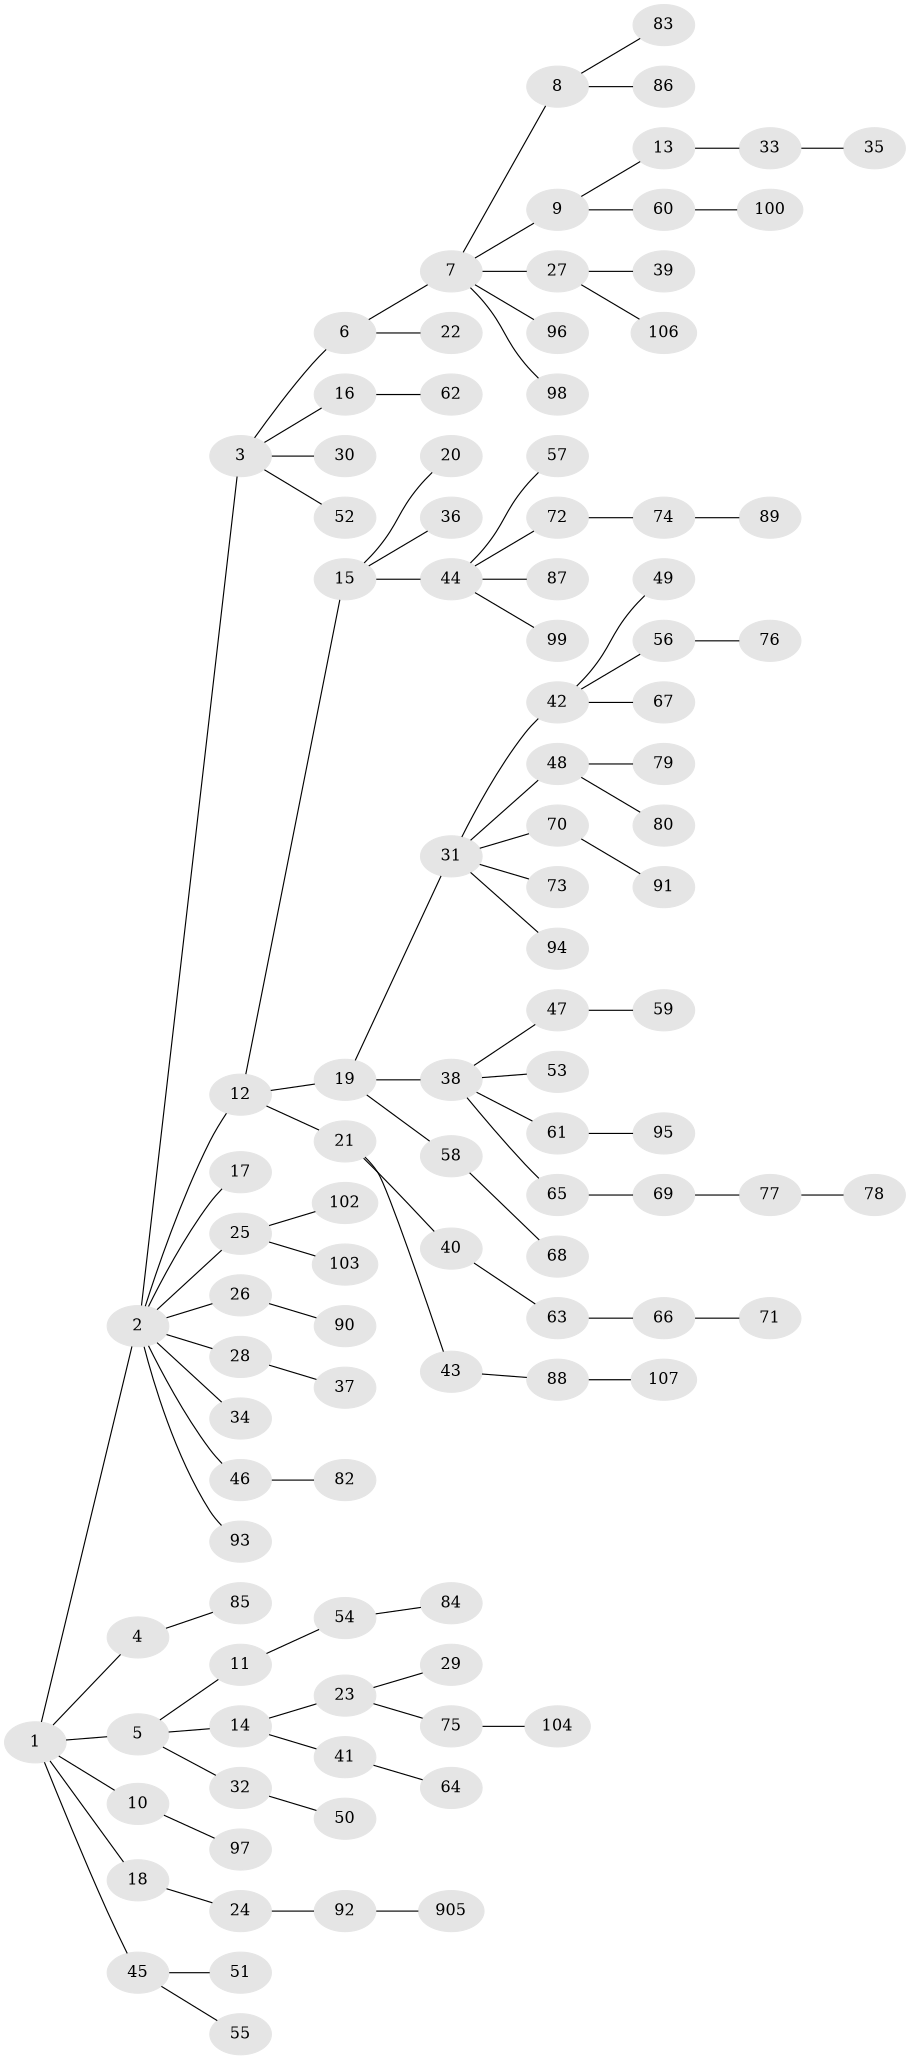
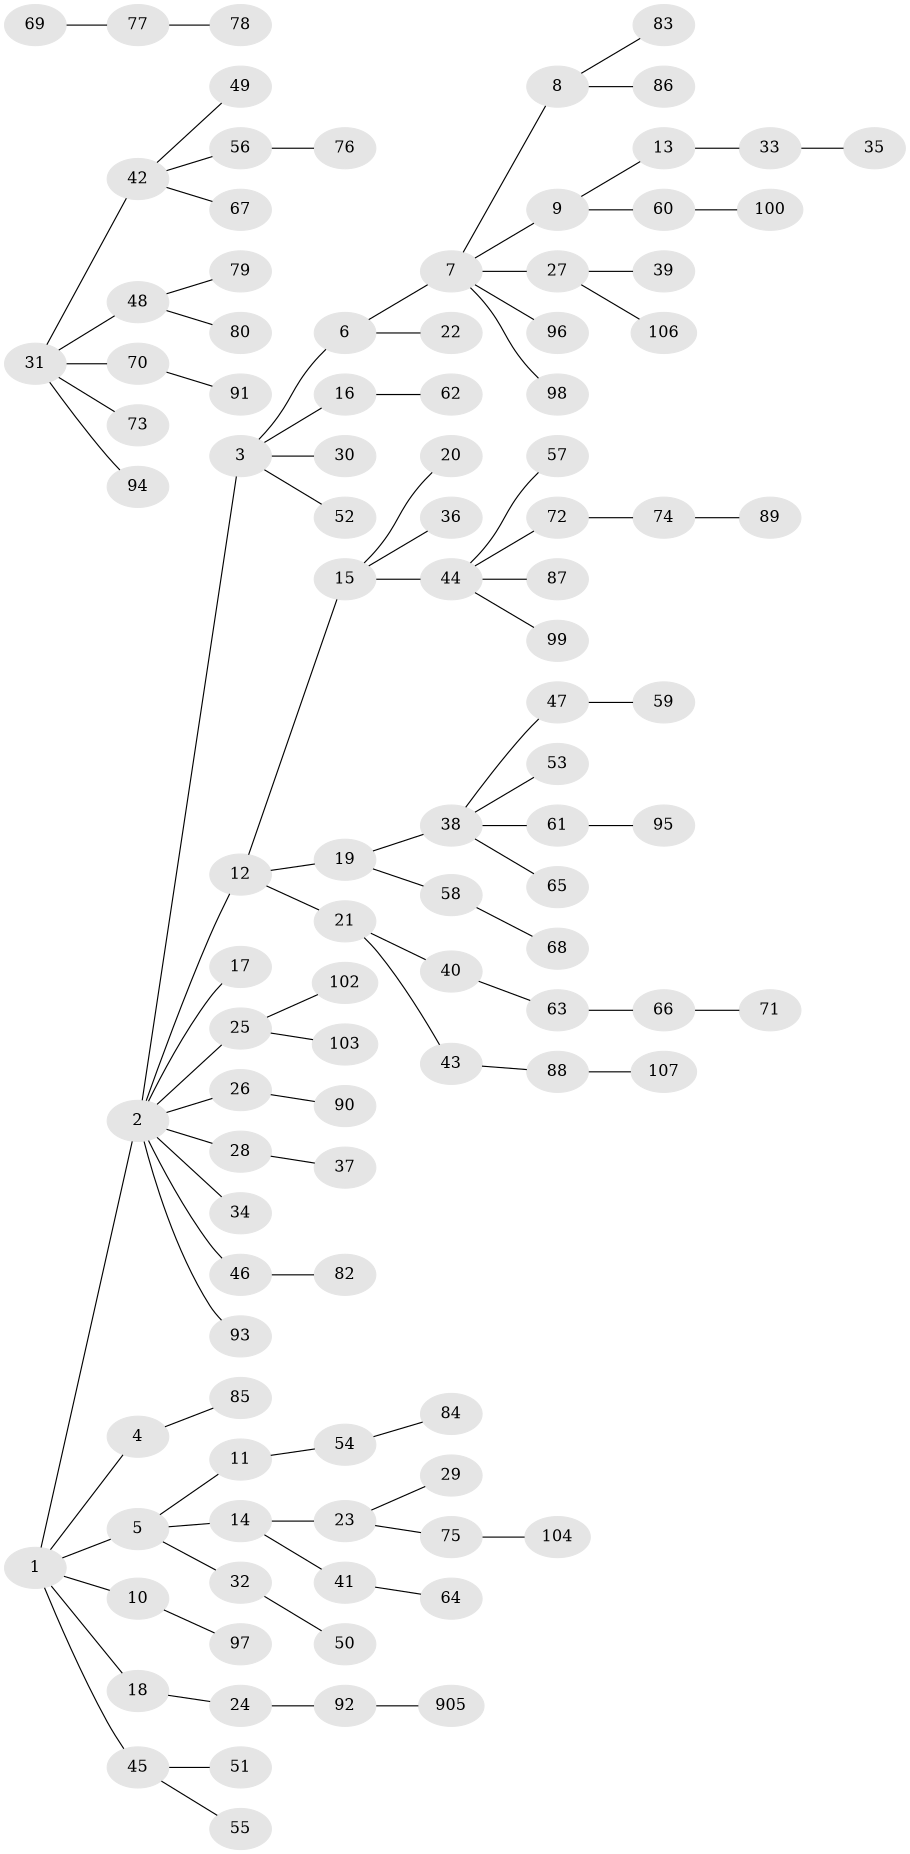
edge "31" -- "19": removed
edge "65" -- "69": removed
